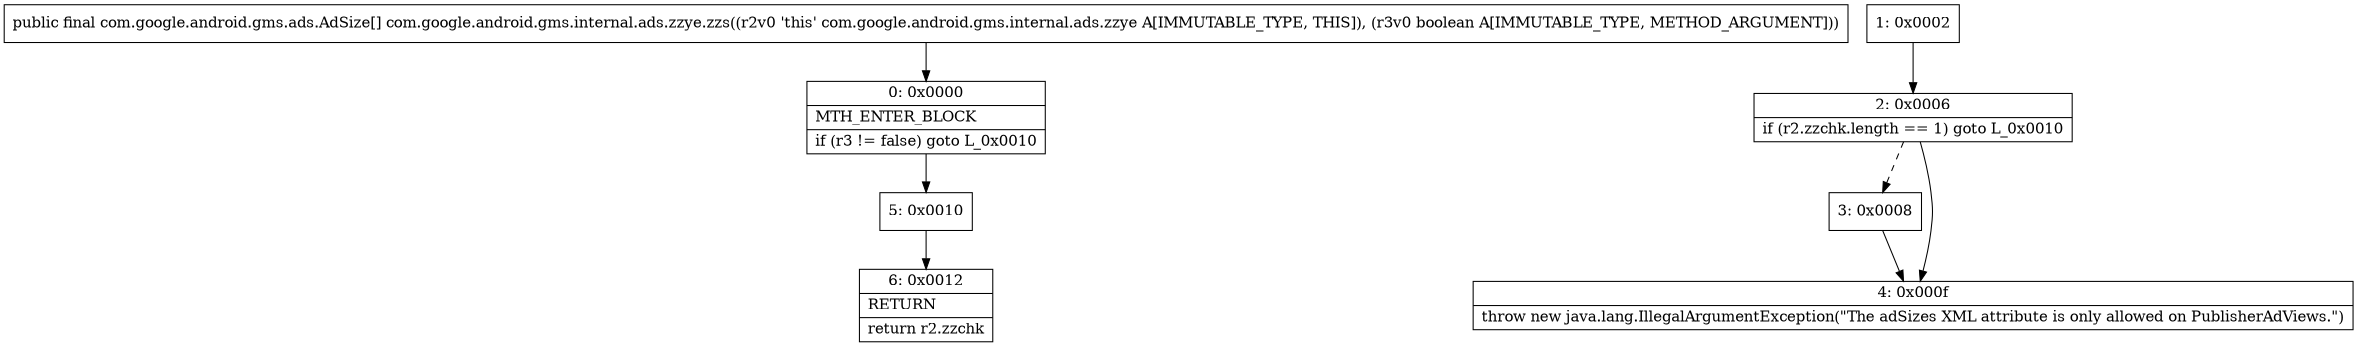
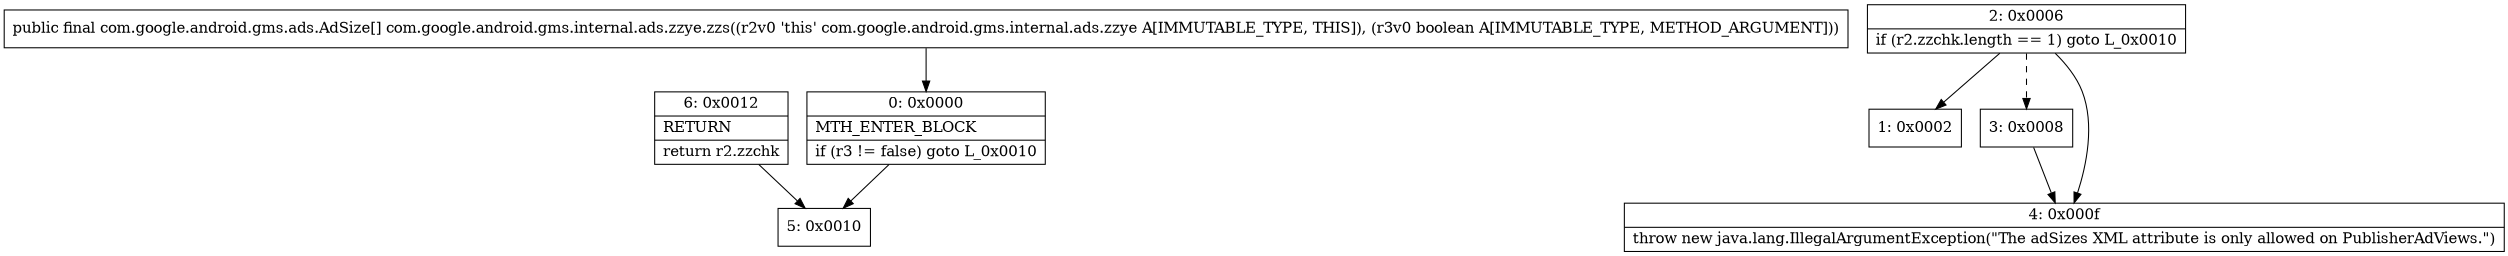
edge "1: 0x0002" -> "2: 0x0006": reversed
edge "5: 0x0010" -> "6: 0x0012": reversed
